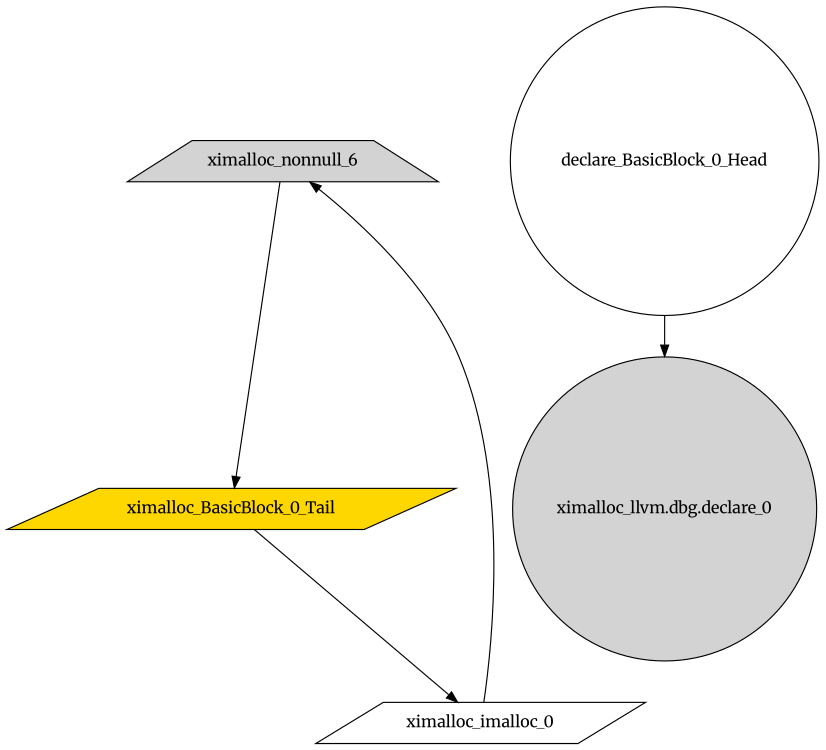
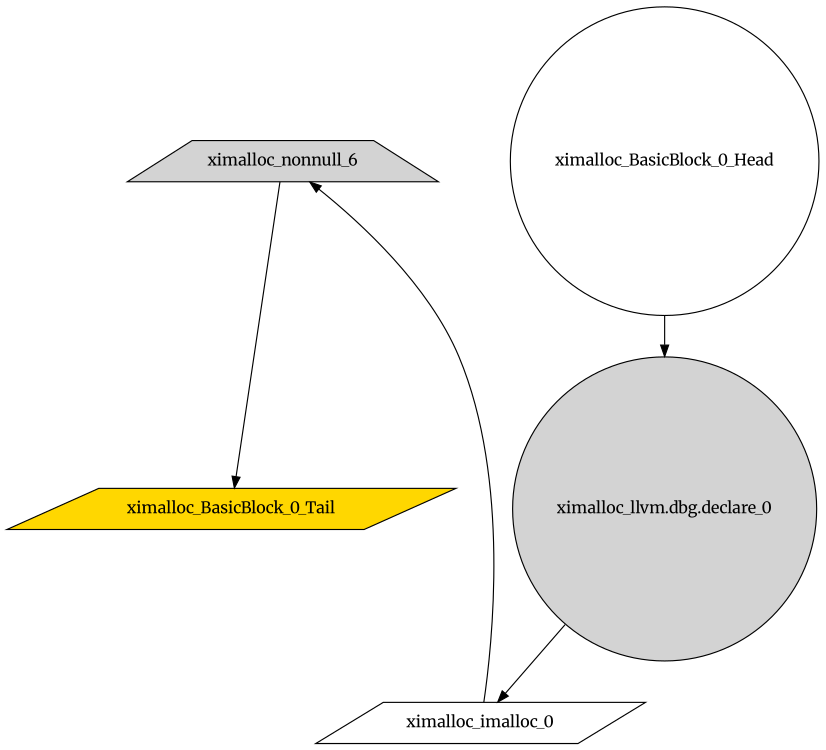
node "declare_BasicBlock_0_Head": label "declare_BasicBlock_0_Head" -> "ximalloc_BasicBlock_0_Head"
edge "ximalloc_BasicBlock_0_Tail" -> "ximalloc_imalloc_0": now "ximalloc_llvm.dbg.declare_0" -> "ximalloc_imalloc_0"
